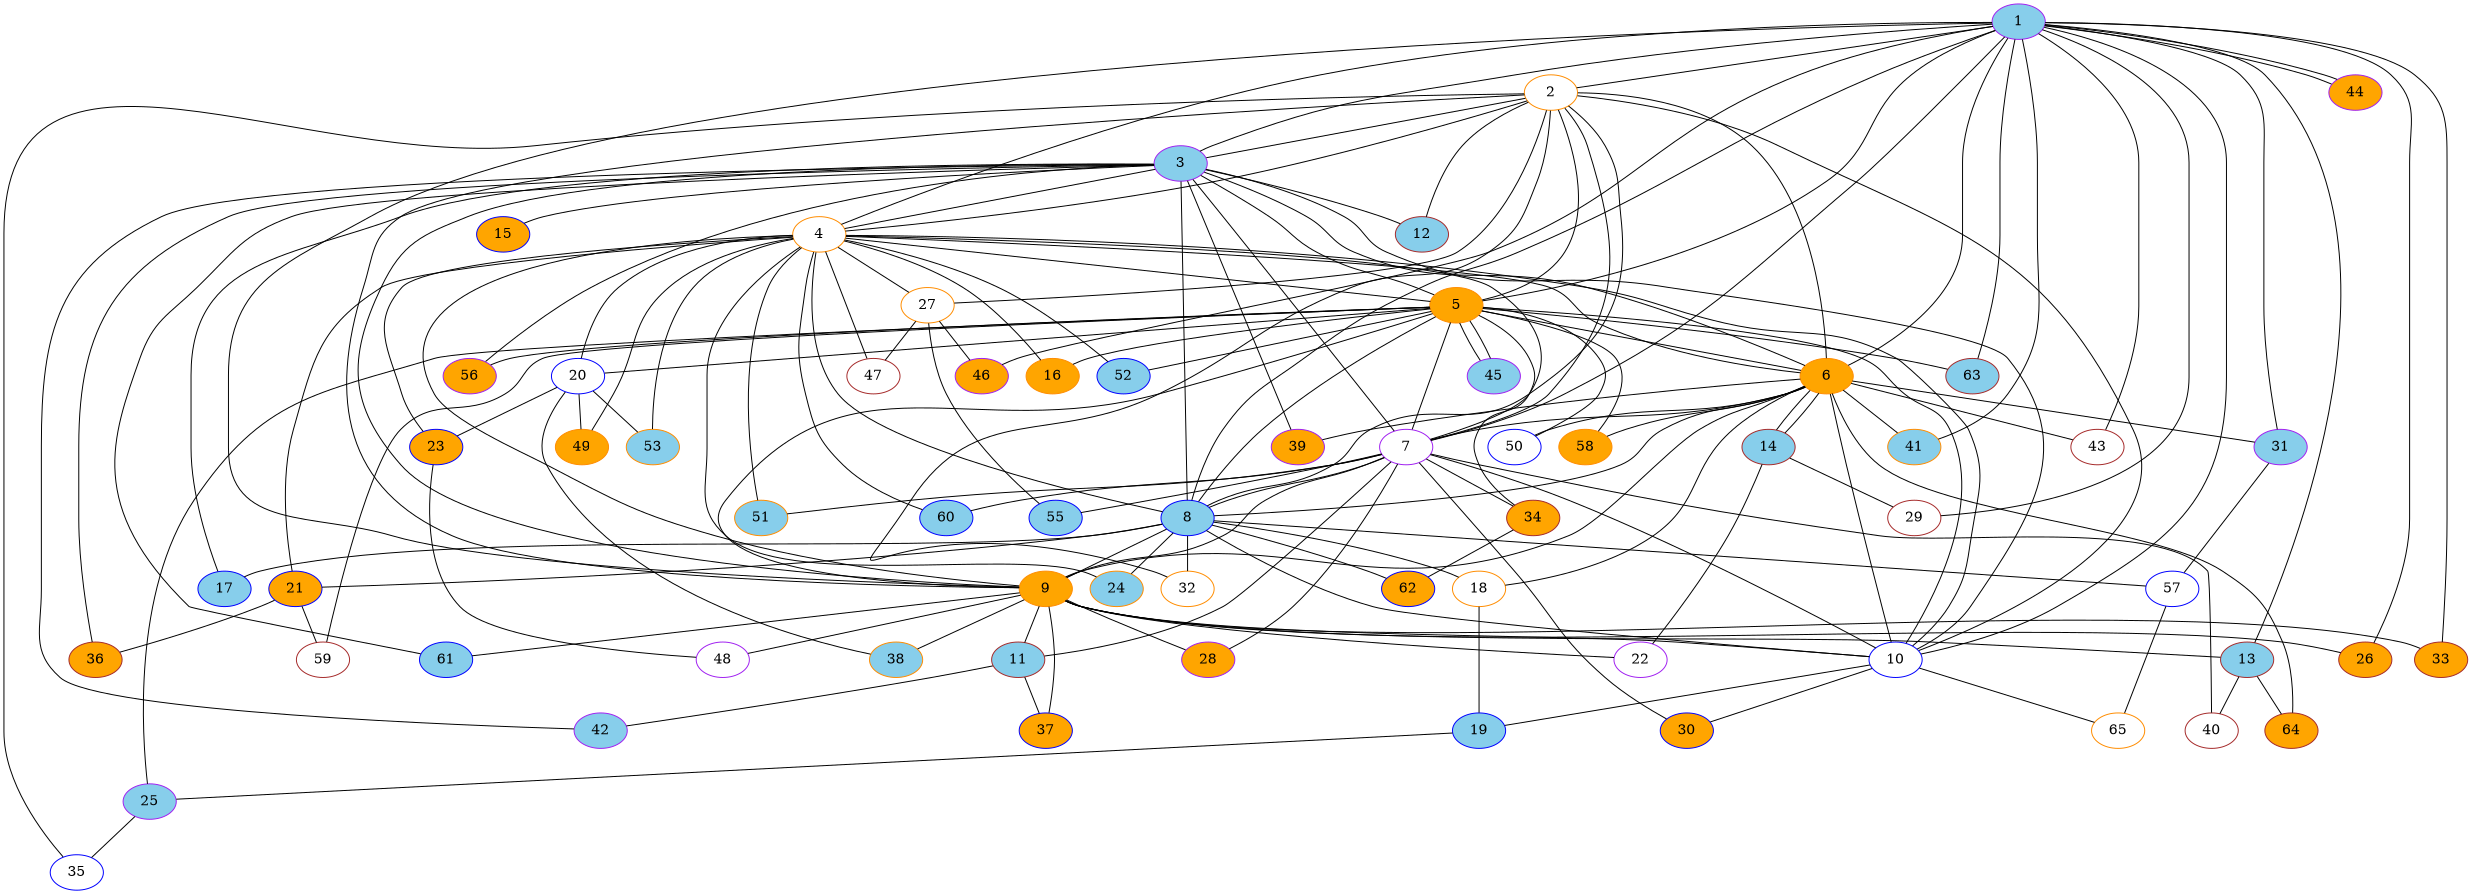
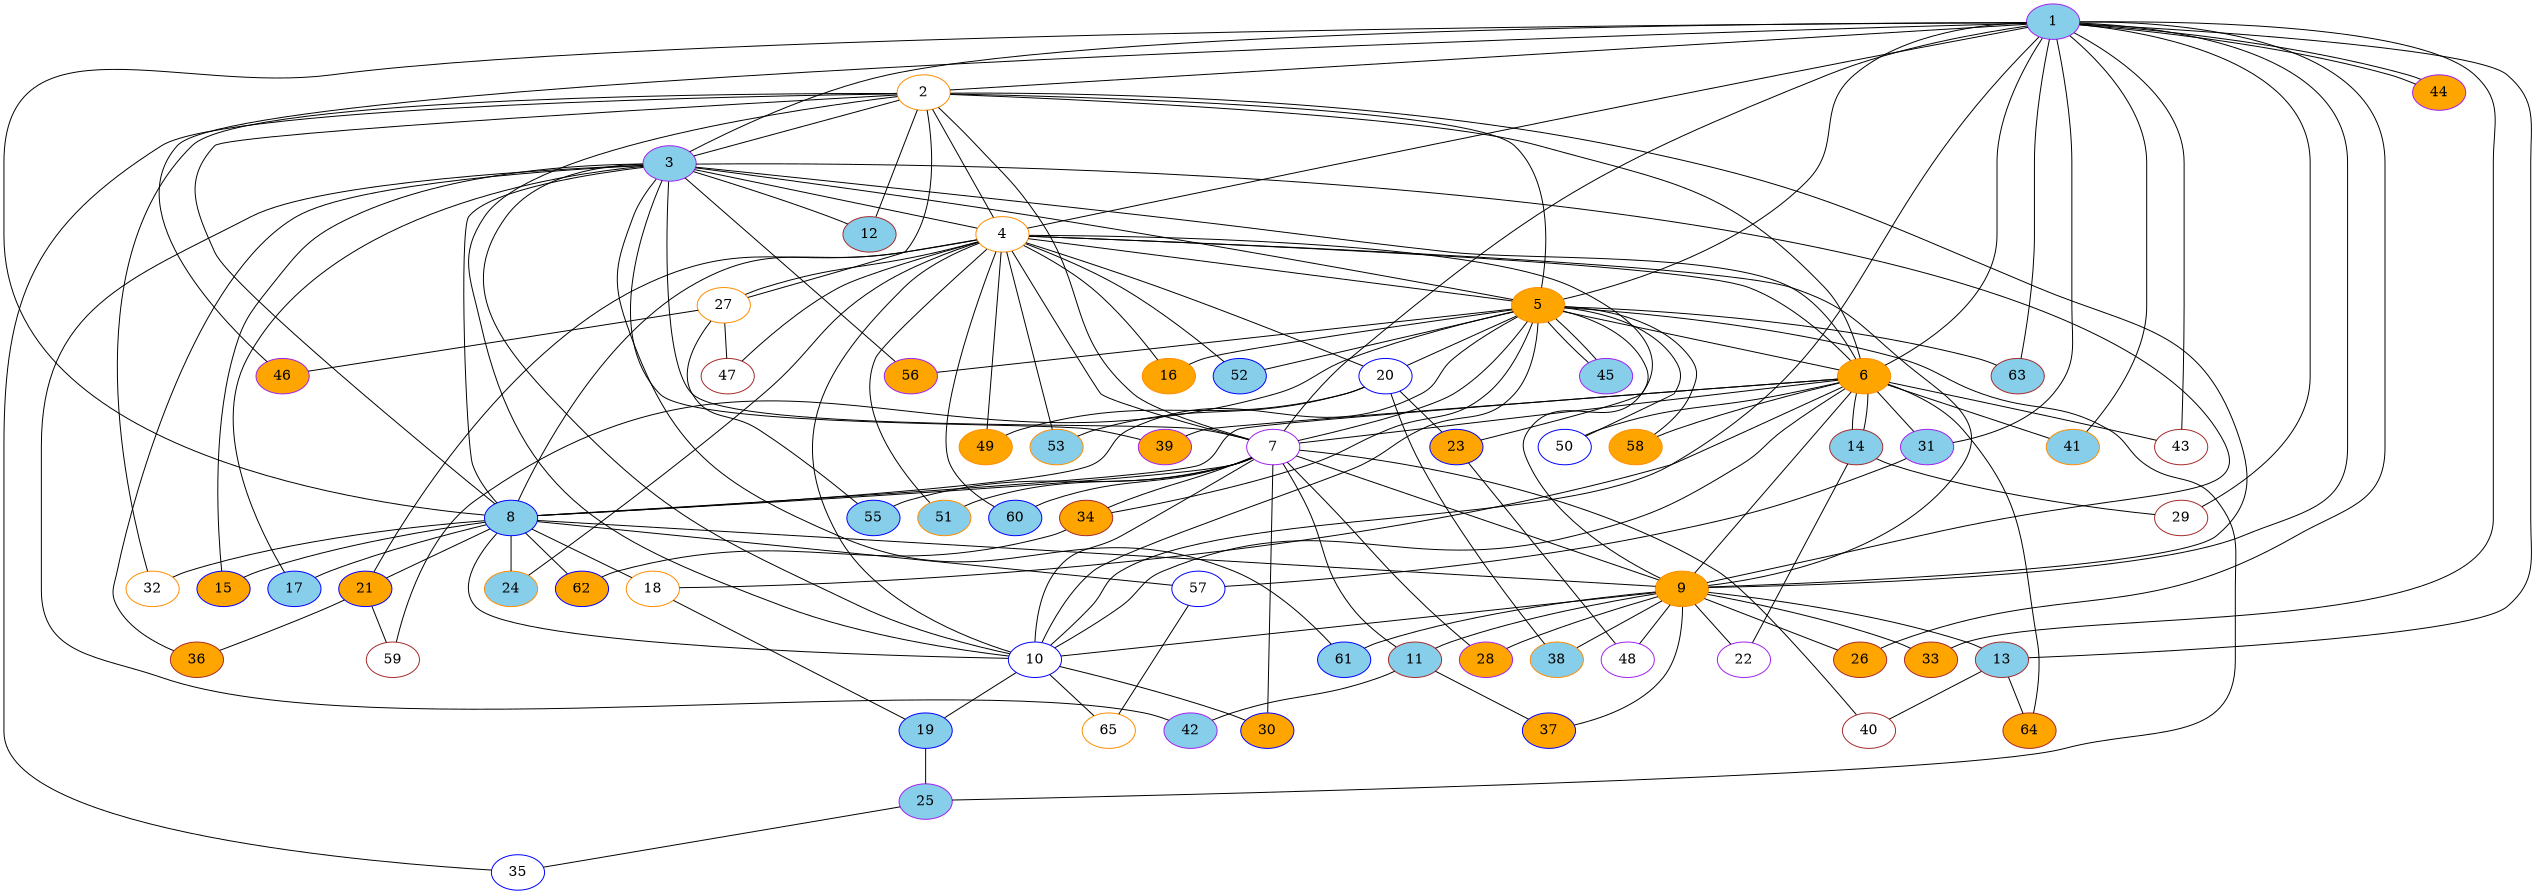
edge "8" -- "15": added
